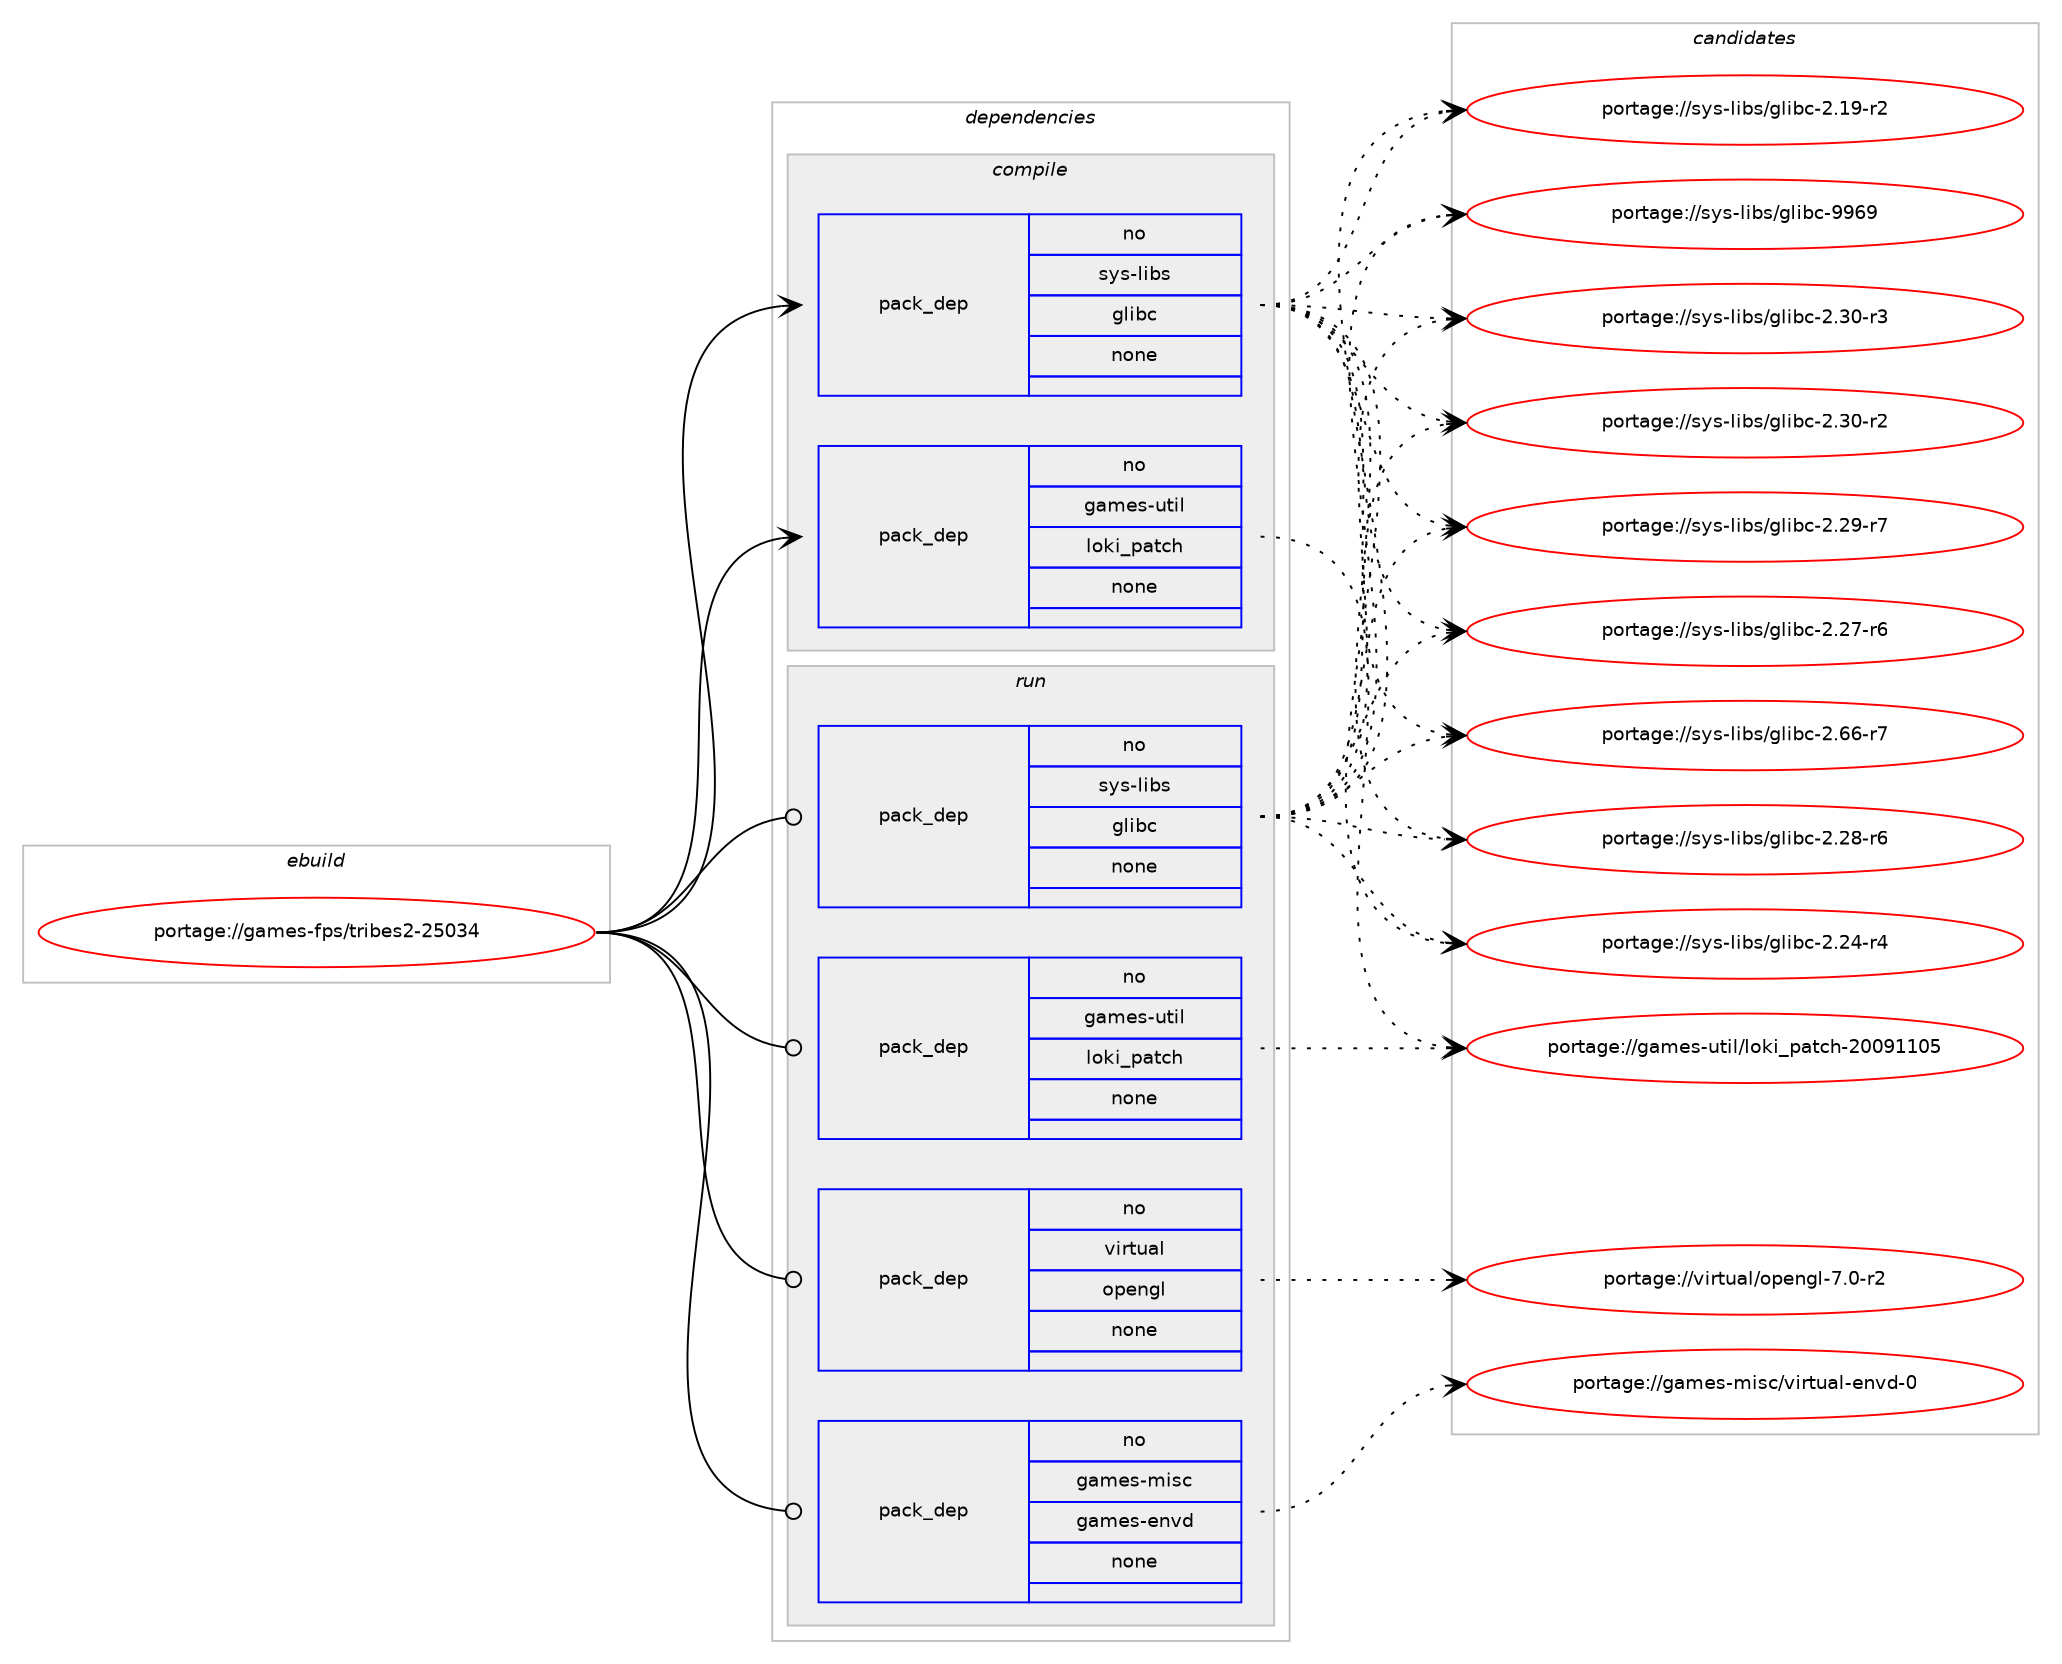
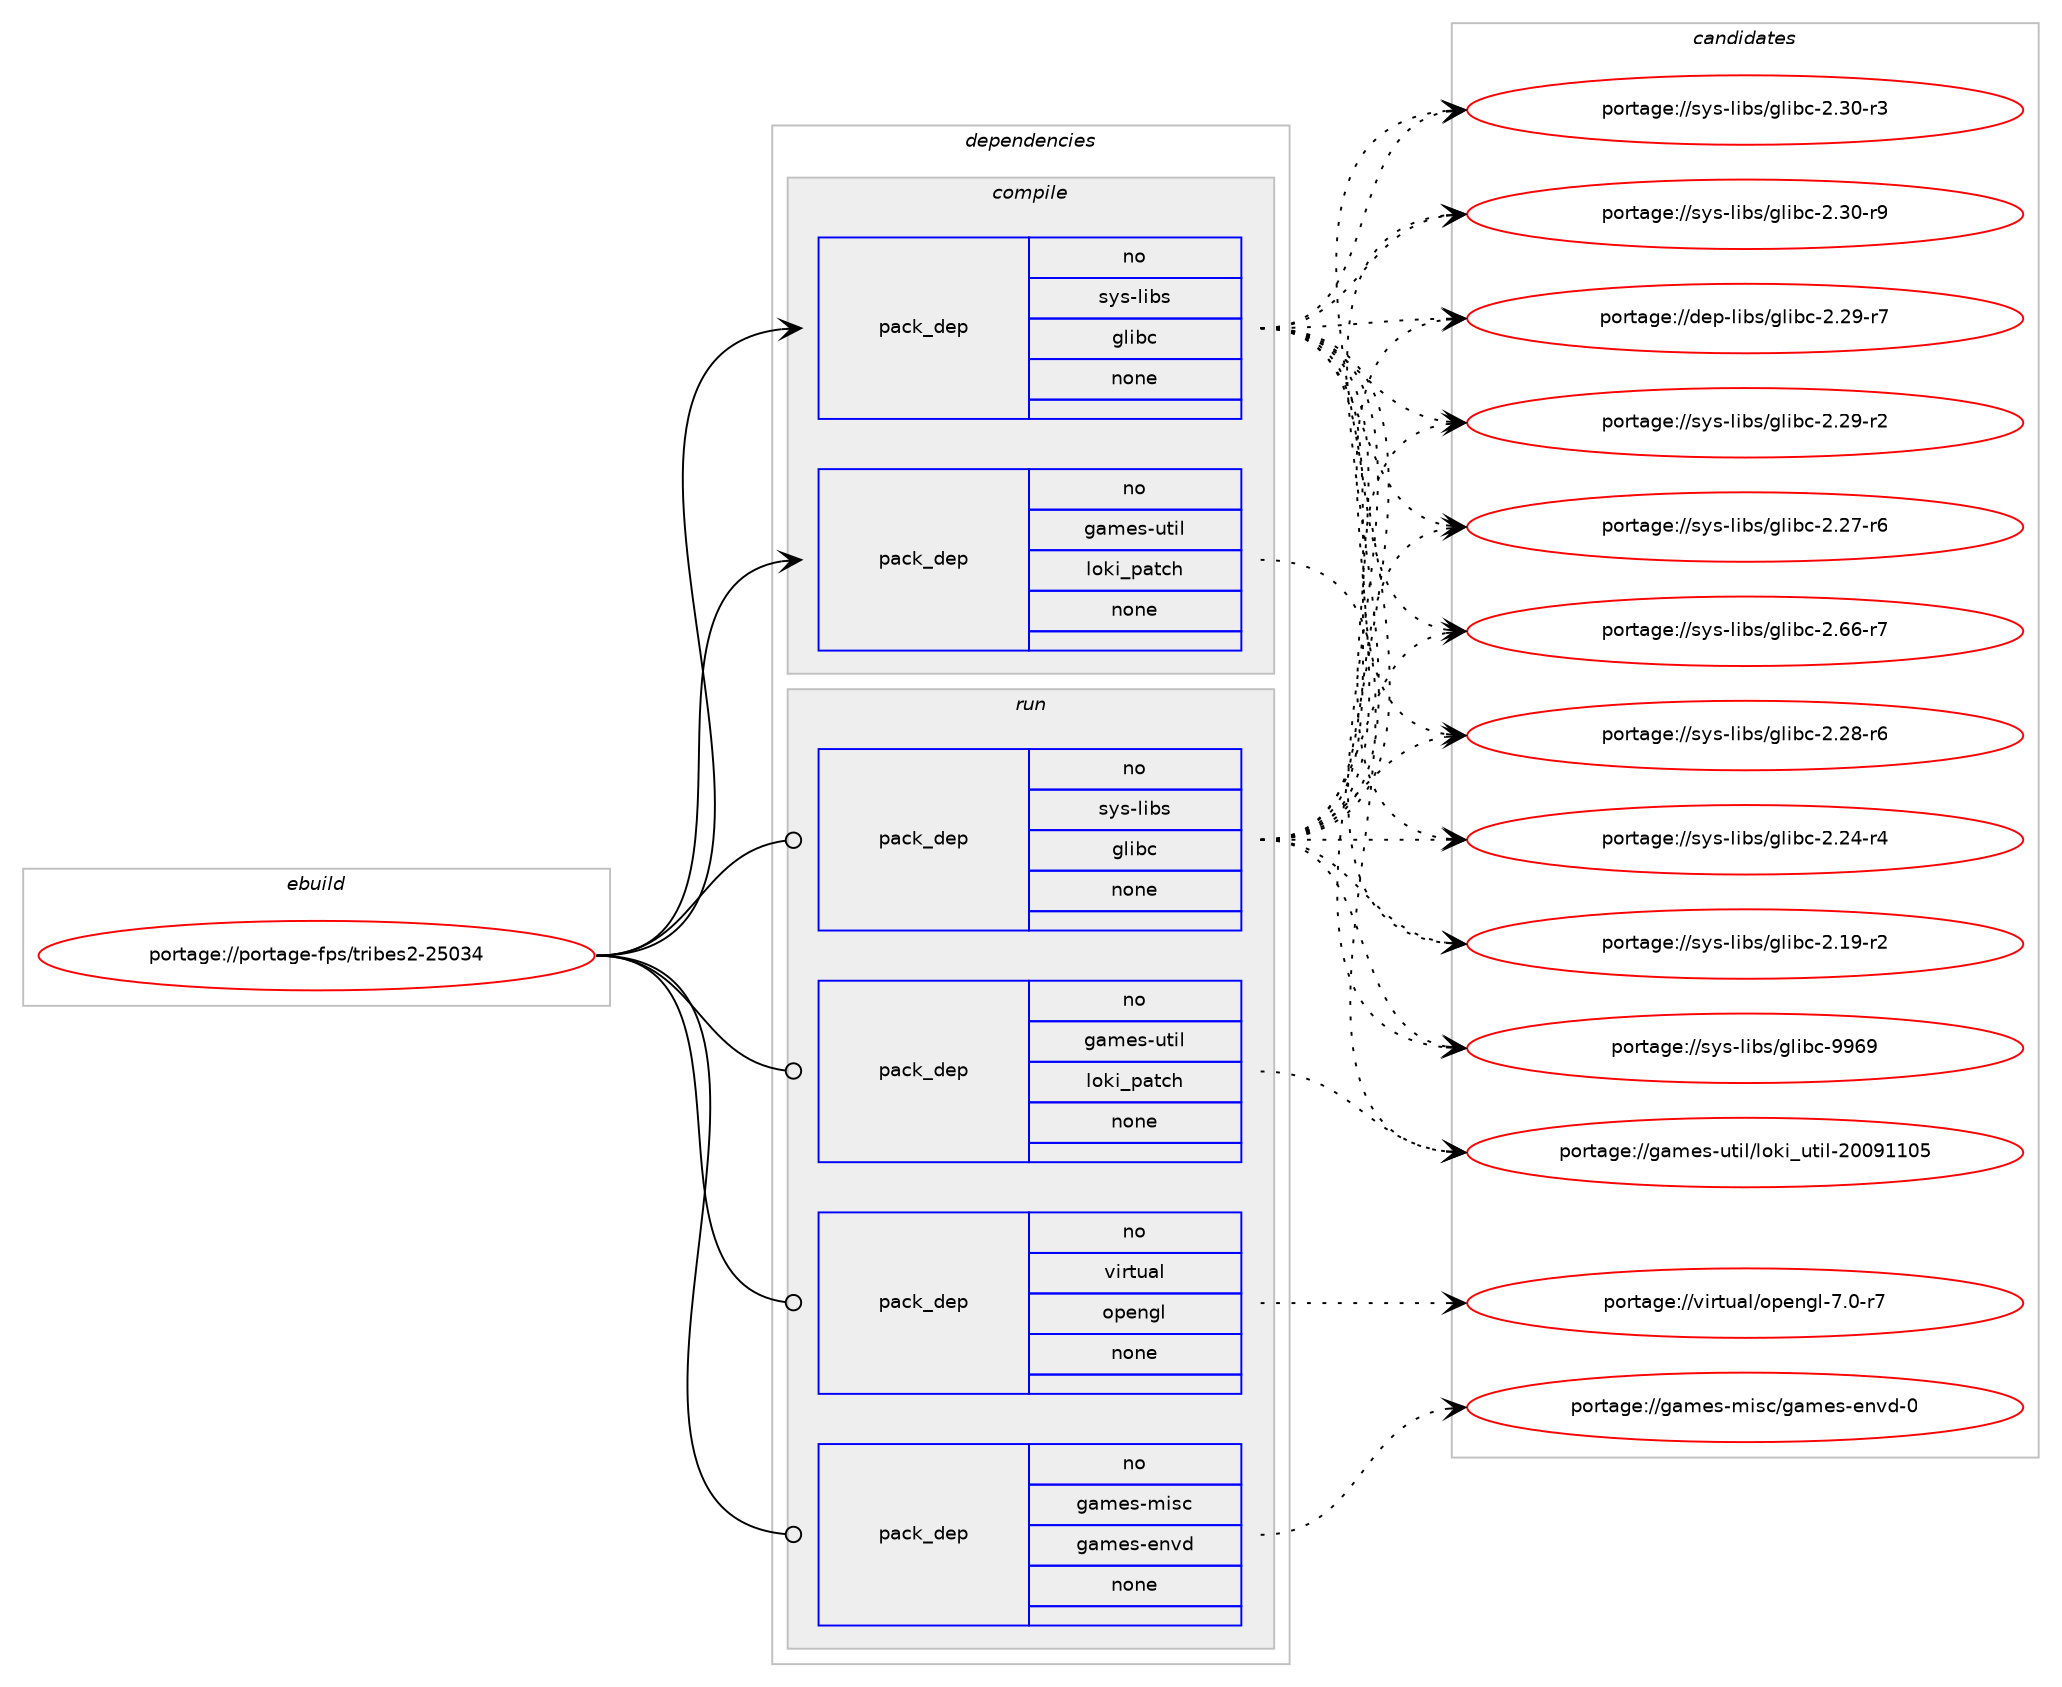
node "portage://sys-libs/glibc-2.30-r2": label "portage://sys-libs/glibc-2.30-r2" -> "portage://sys-libs/glibc-2.30-r9"
node "portage://sys-libs/glibc-2.29-r2": added
node "portage://sys-libs/glibc-2.29-r7": label "portage://sys-libs/glibc-2.29-r7" -> "portage://dep-libs/glibc-2.29-r7"
node "portage://games-fps/tribes2-25034": label "portage://games-fps/tribes2-25034" -> "portage://portage-fps/tribes2-25034"
node "portage://games-util/loki_patch-20091105": label "portage://games-util/loki_patch-20091105" -> "portage://games-util/loki_util-20091105"
node "portage://virtual/opengl-7.0-r2": label "portage://virtual/opengl-7.0-r2" -> "portage://virtual/opengl-7.0-r7"
node "portage://games-misc/virtual-envd-0": label "portage://games-misc/virtual-envd-0" -> "portage://games-misc/games-envd-0"
